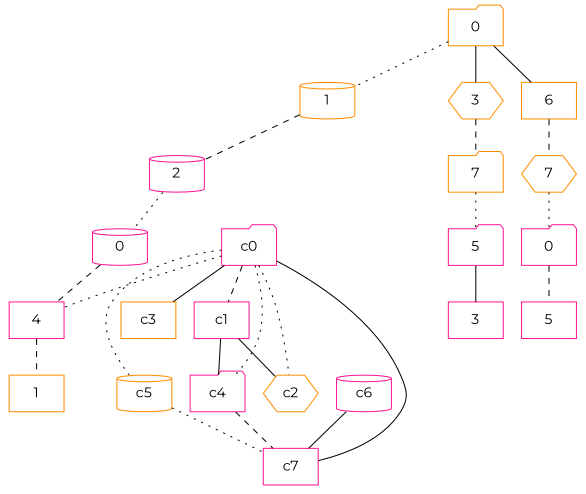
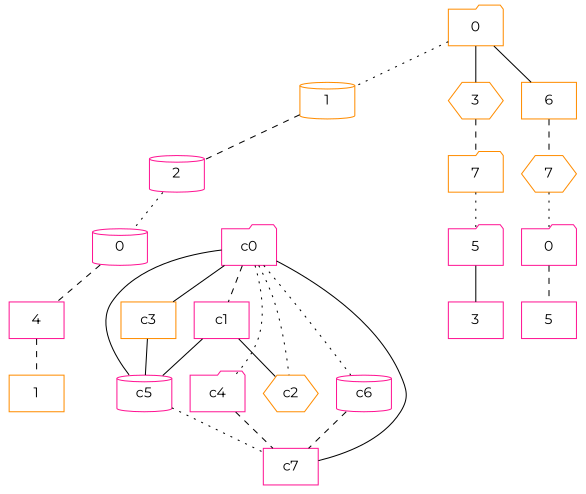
edge "c0" -- "4": now "c0" -- "c6"
edge "c0" -- "c5": style dotted -> solid
edge "c3" -- "c5": added
edge "c1" -- "c4": now "c1" -- "c5"
node "c5": color darkorange -> deeppink
edge "c6" -- "c7": style solid -> dashed
